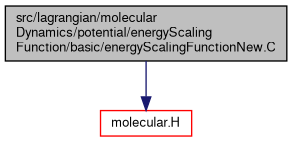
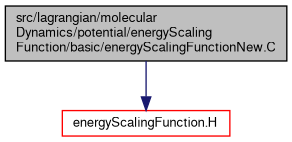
node "molecular.H": label "molecular.H" -> "energyScalingFunction.H"
